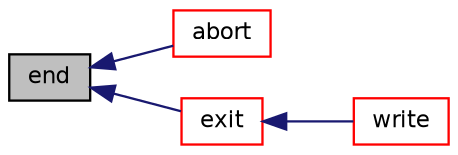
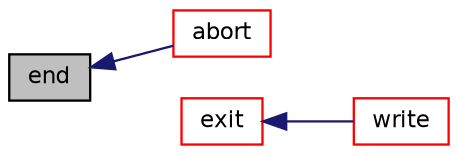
edge "exit" -> "end": removed
